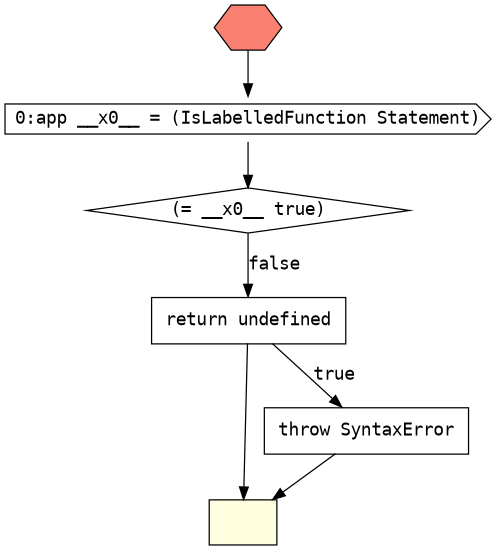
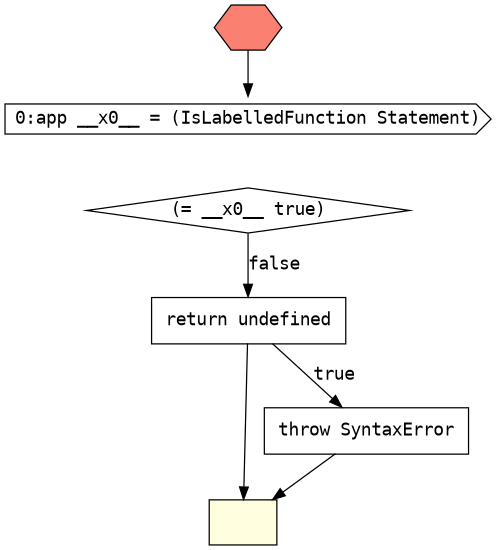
edge "0:app __x0__ = (IsLabelledFunction Statement)" -> "(= __x0__ true)": removed
